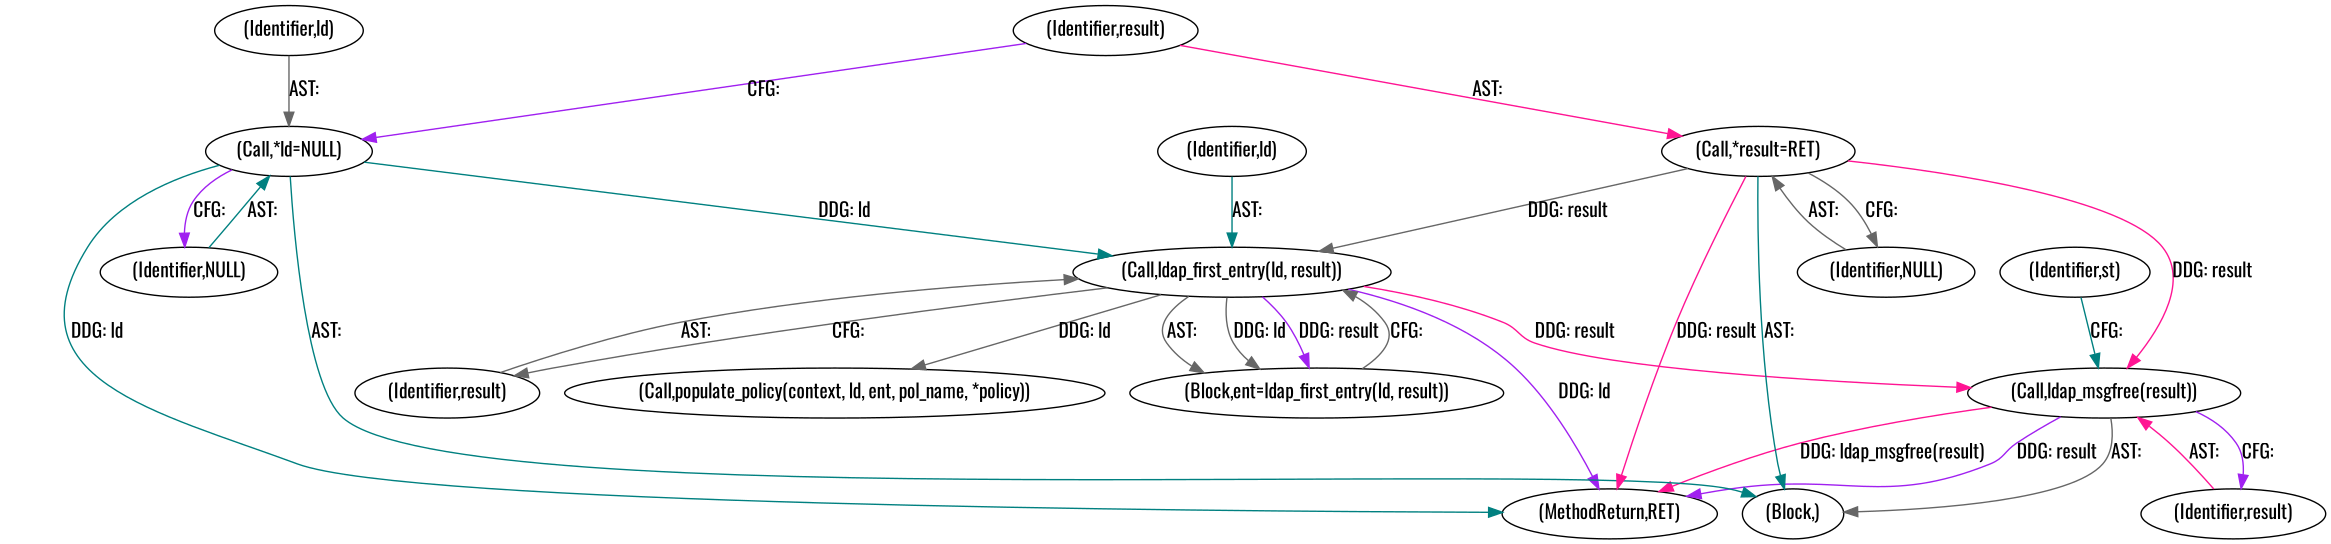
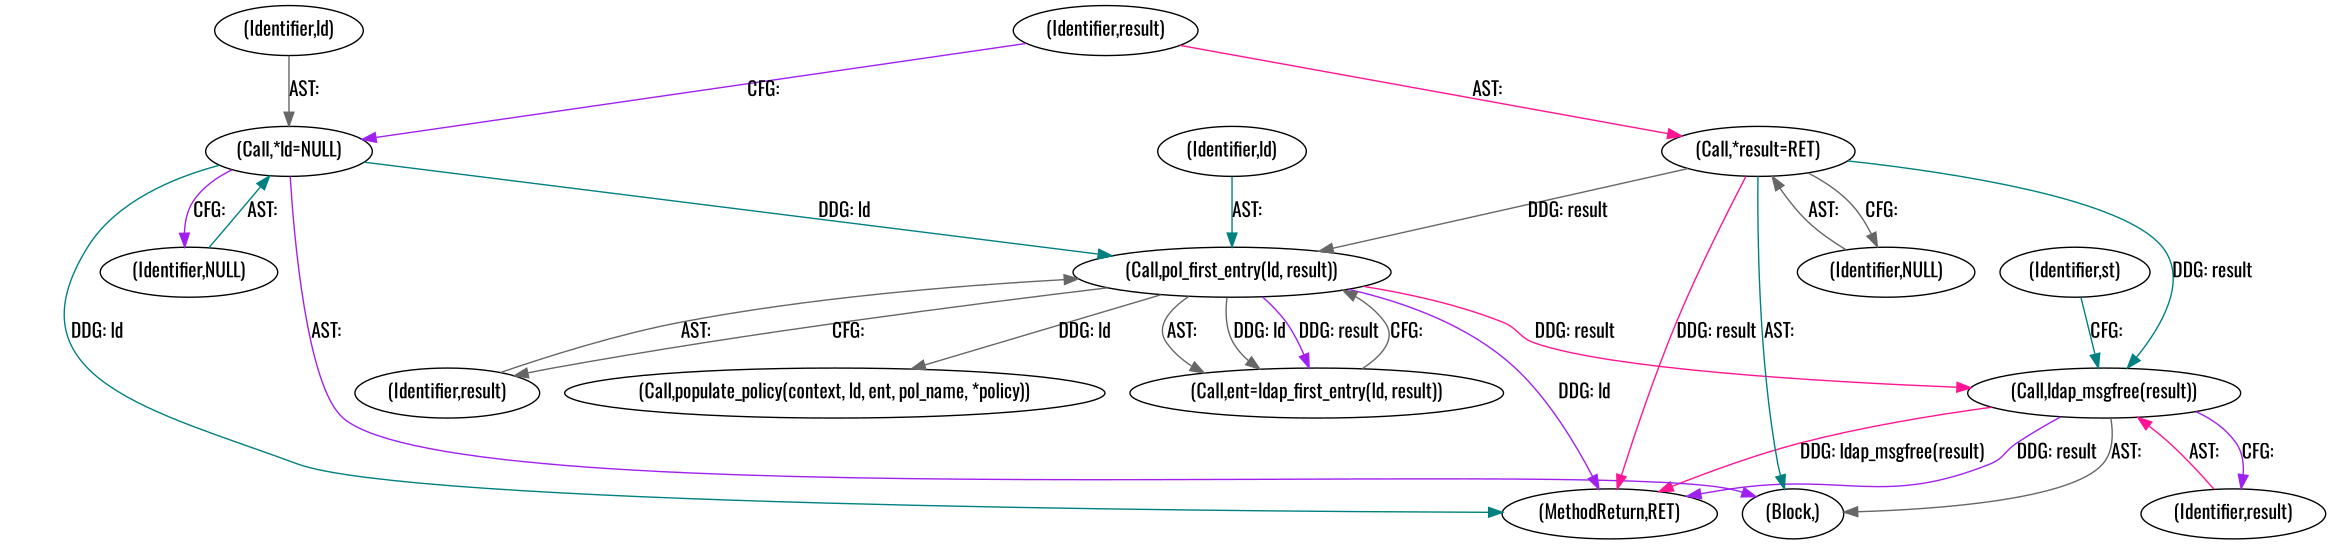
edge "(Call,*result=RET)" -> "(Call,ldap_msgfree(result))": color deeppink -> teal
node "(Call,ldap_first_entry(ld, result))": label "(Call,ldap_first_entry(ld, result))" -> "(Call,pol_first_entry(ld, result))"
node "(Block,ent=ldap_first_entry(ld, result))": label "(Block,ent=ldap_first_entry(ld, result))" -> "(Call,ent=ldap_first_entry(ld, result))"
edge "(Call,*ld=NULL)" -> "(Block,)": color teal -> purple
